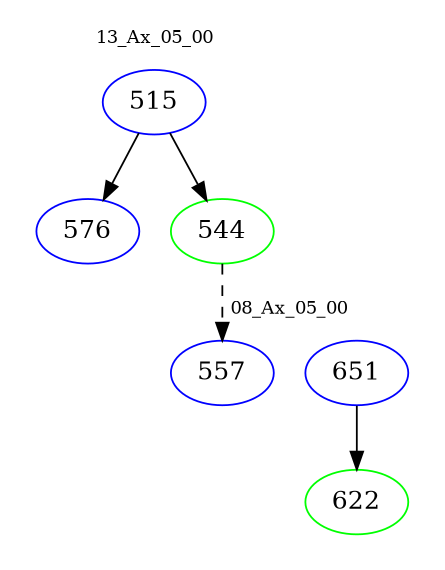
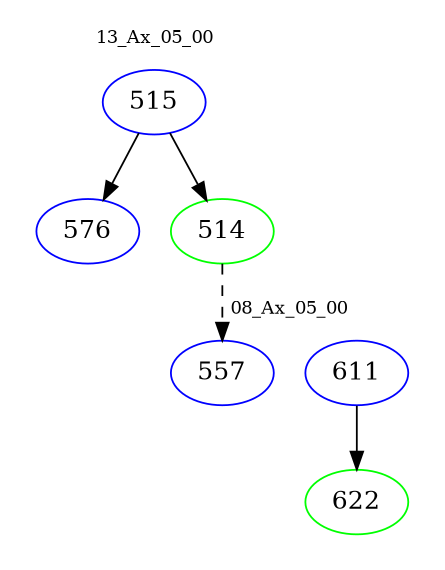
node "544": label "544" -> "514"
node "651": label "651" -> "611"
